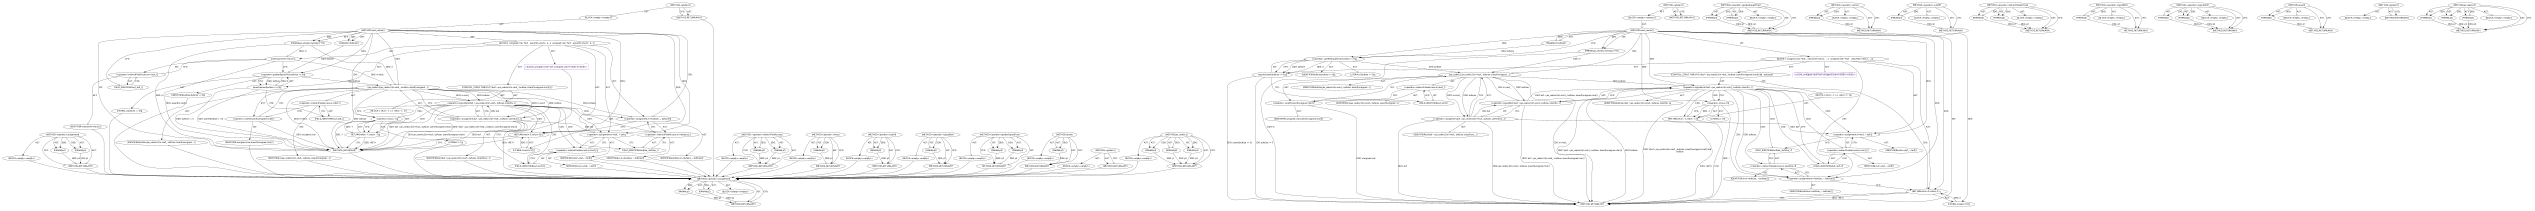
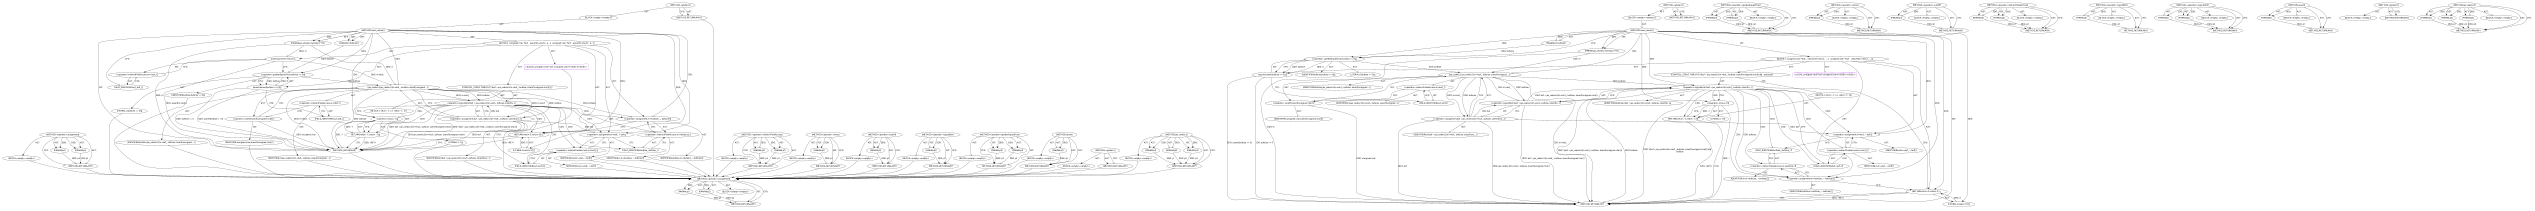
node "(IDENTIFIER,m,assert(m->buf_))": removed
